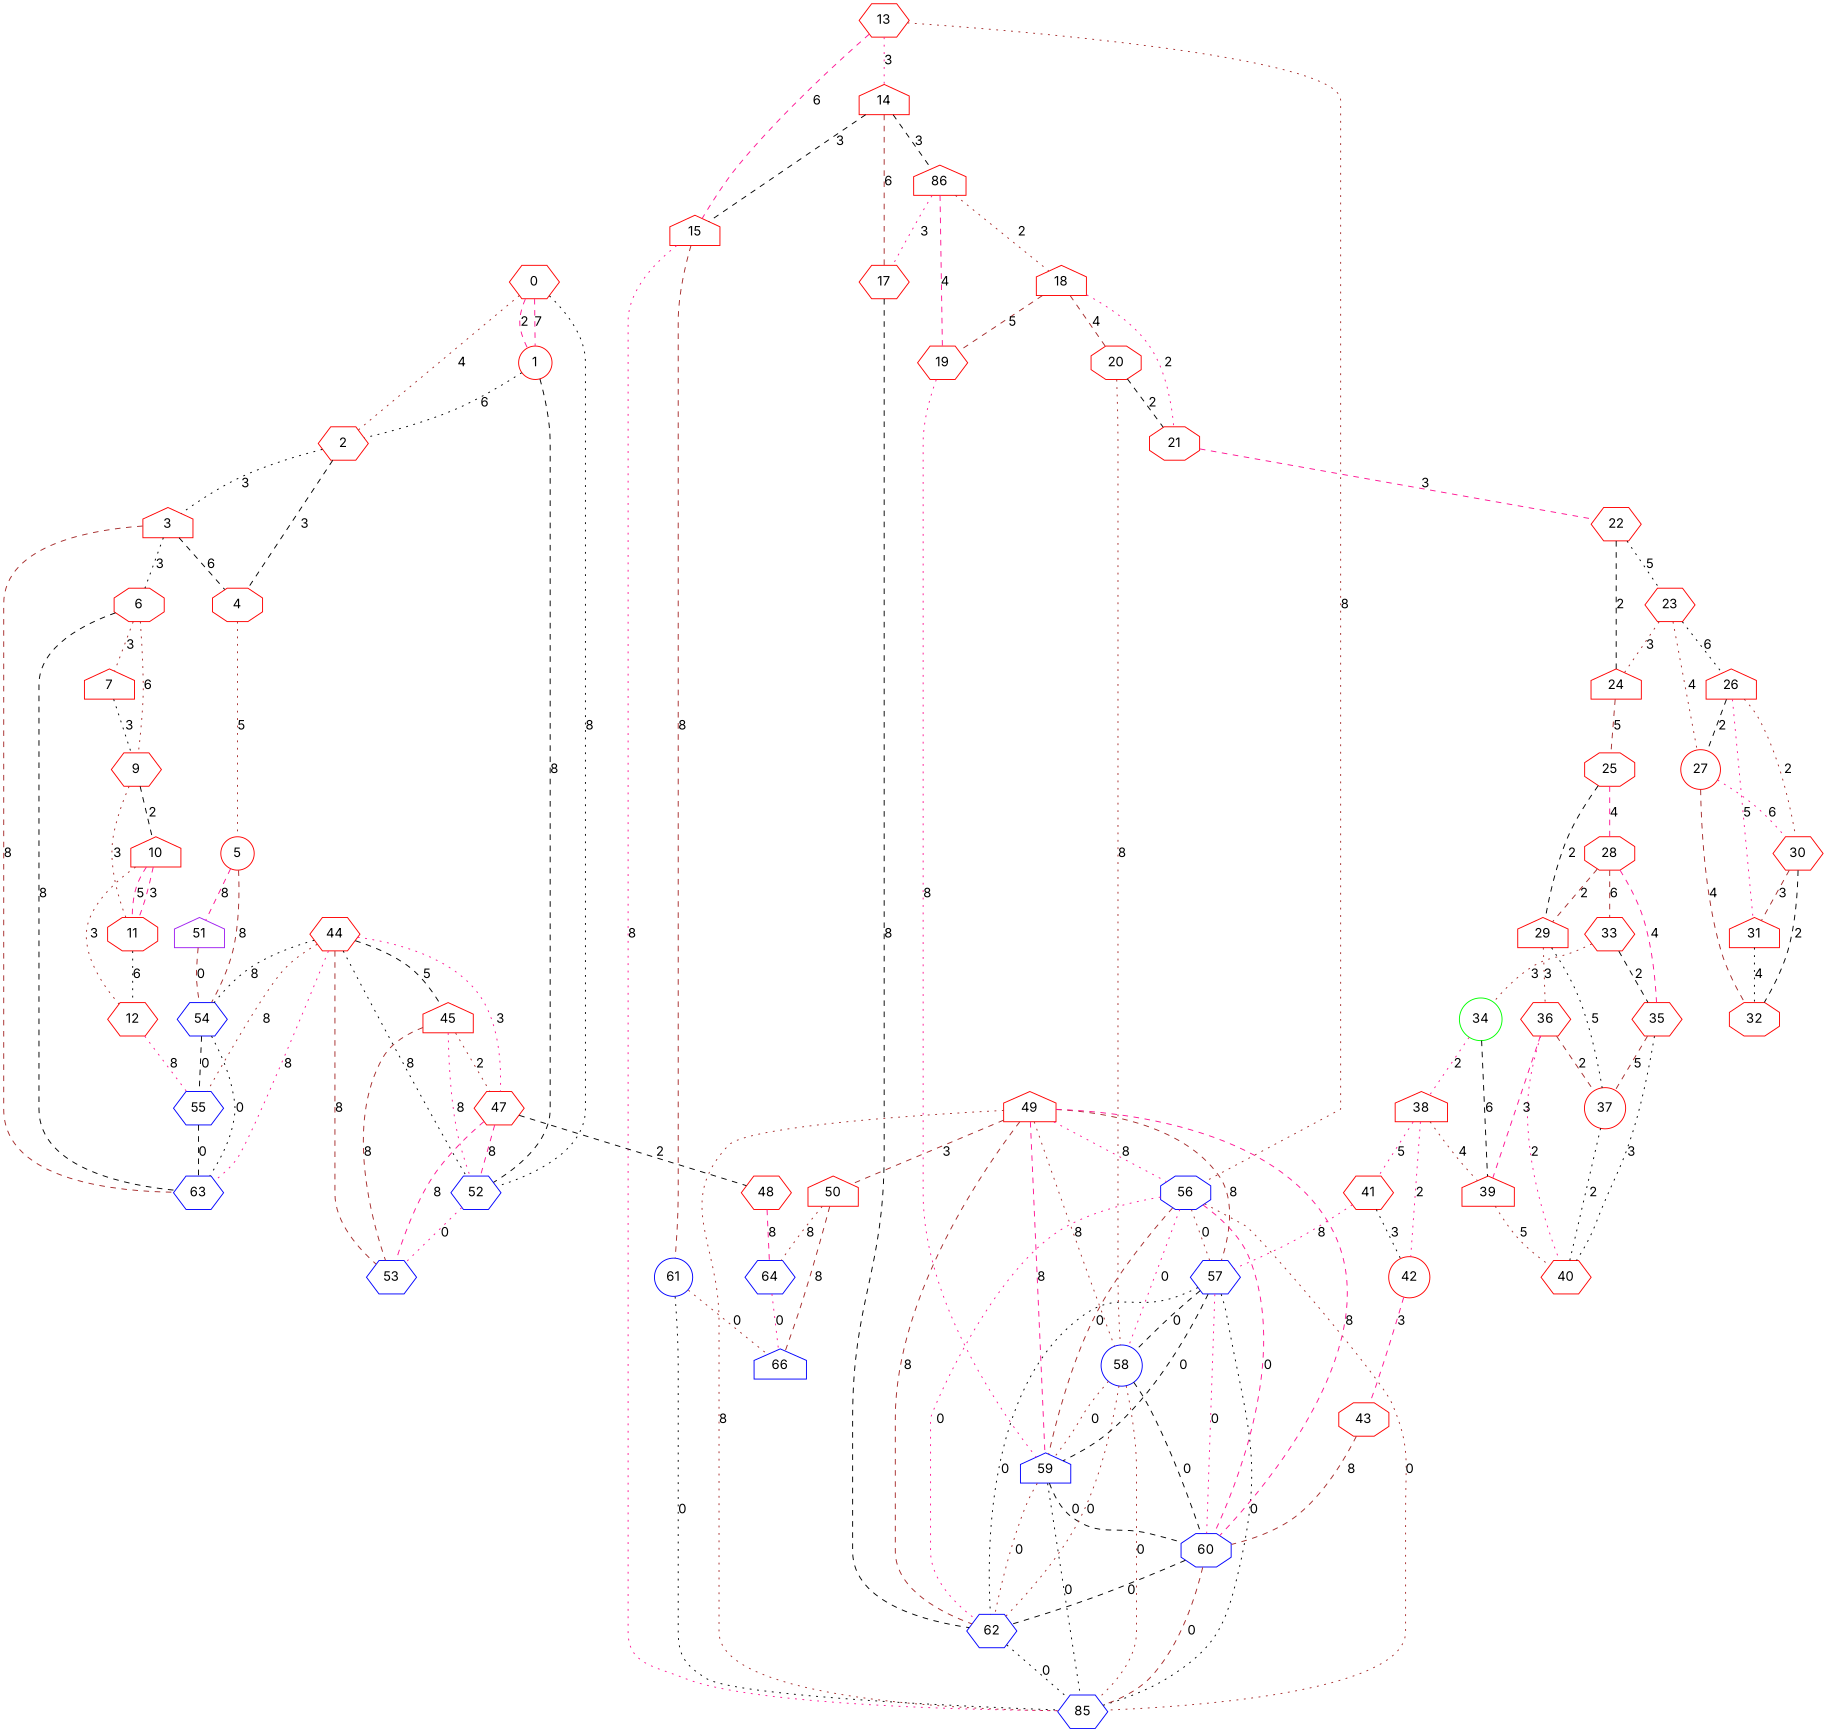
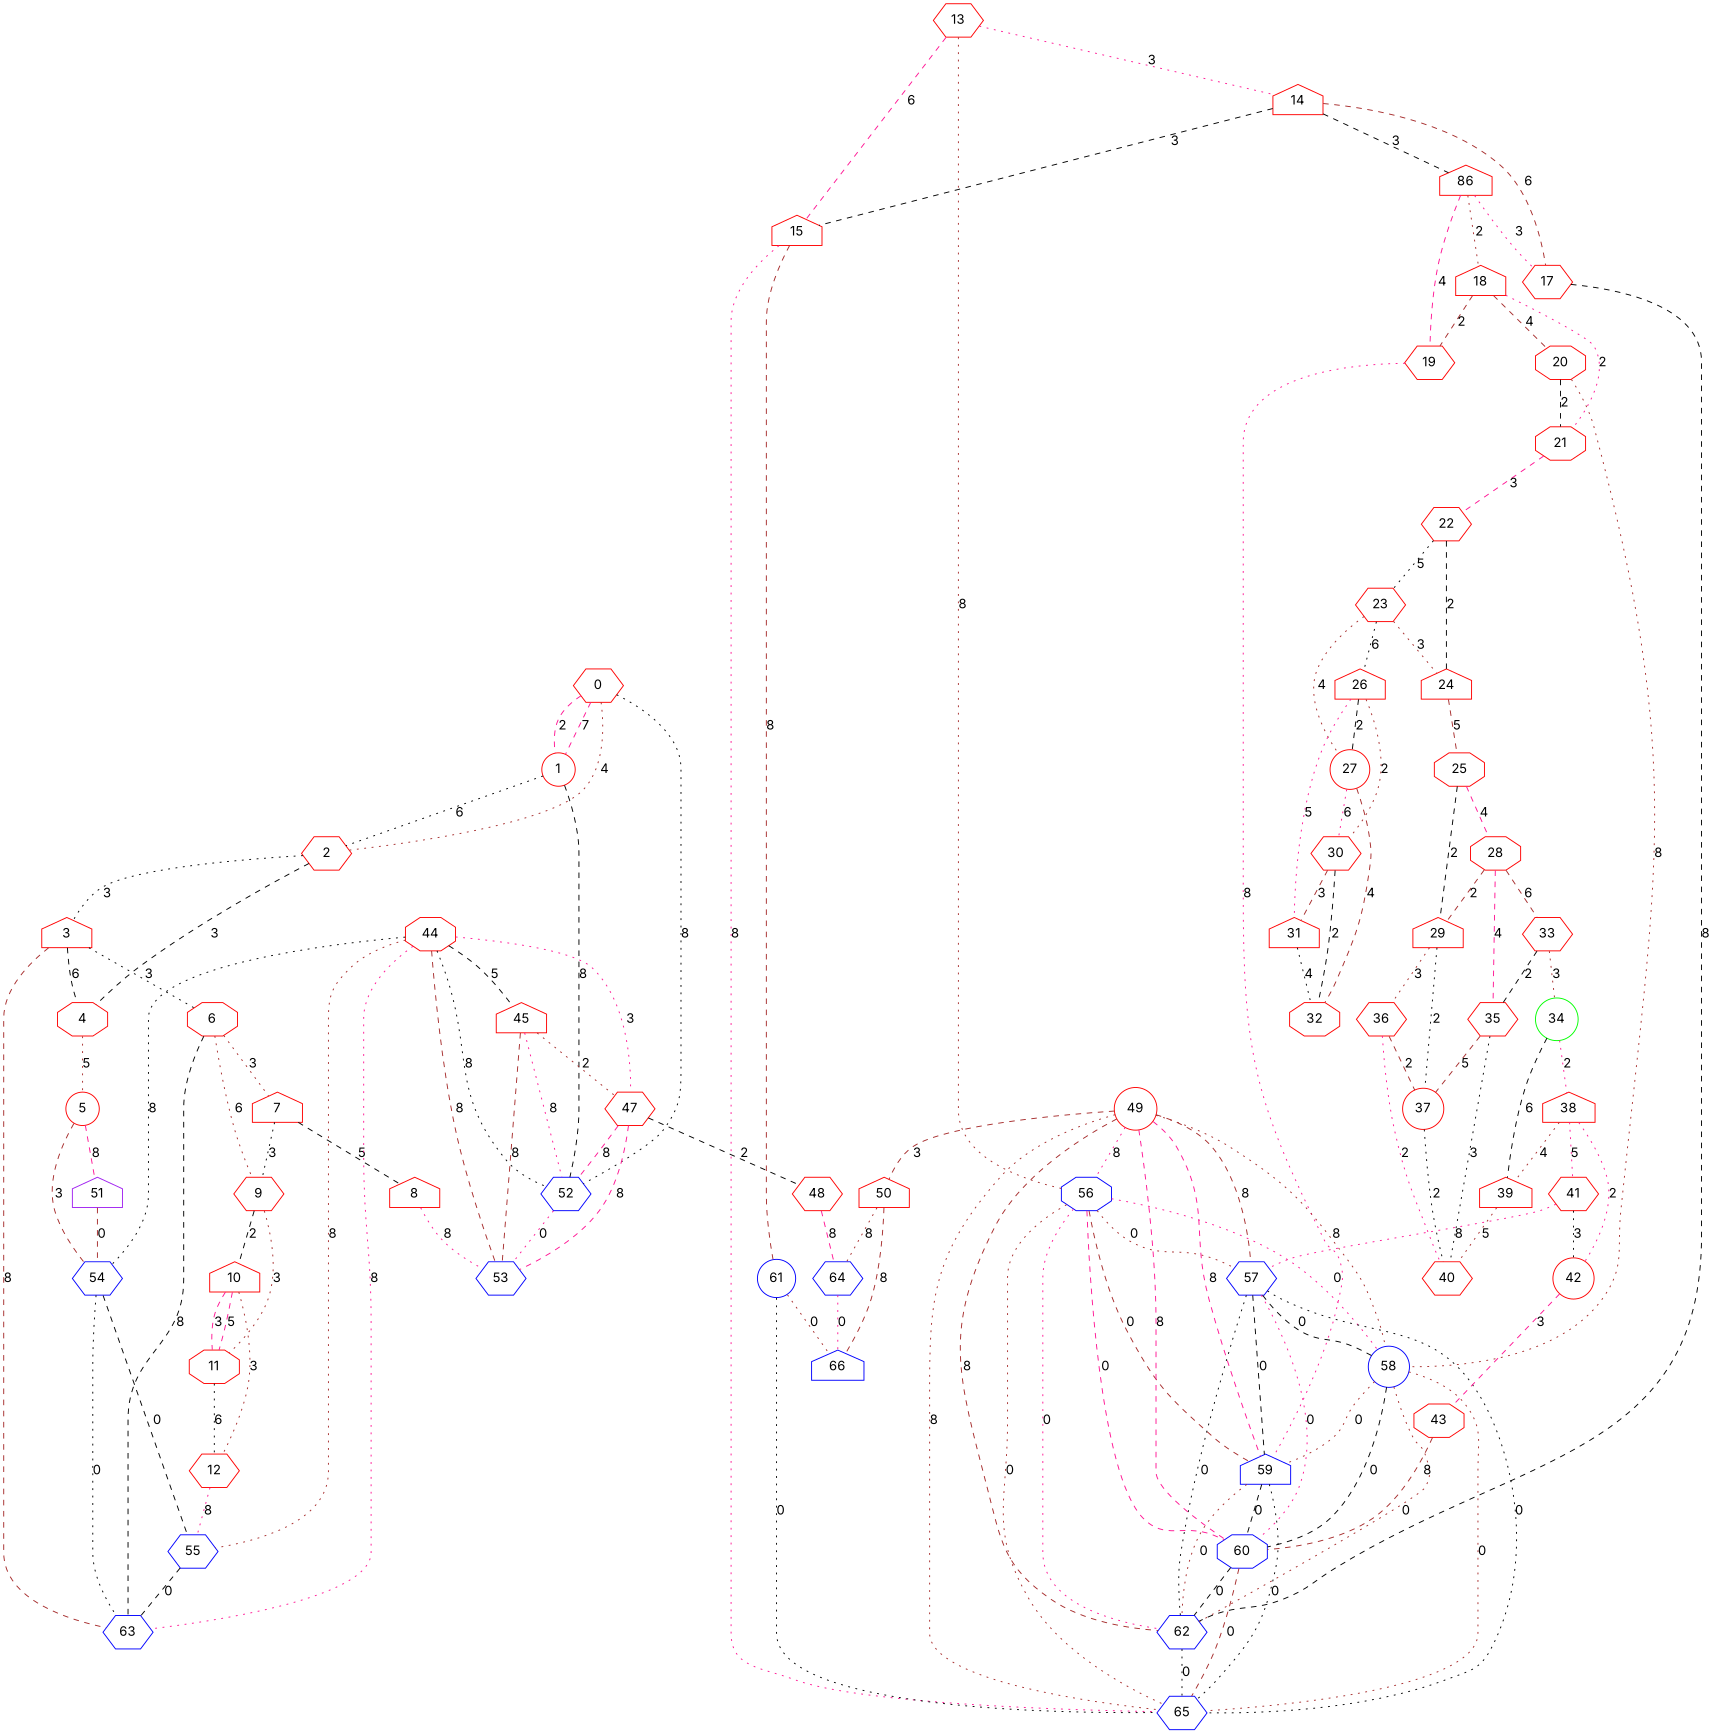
edge "18" -- "19": label "5" -> "2"
edge "5" -- "54": label "8" -> "3"
node "44": shape hexagon -> octagon
edge "29" -- "37": label "5" -> "2"
edge "36" -- "39": removed, label "3"
node "49": shape house -> circle
node "8": added
node "85": label "85" -> "65"
